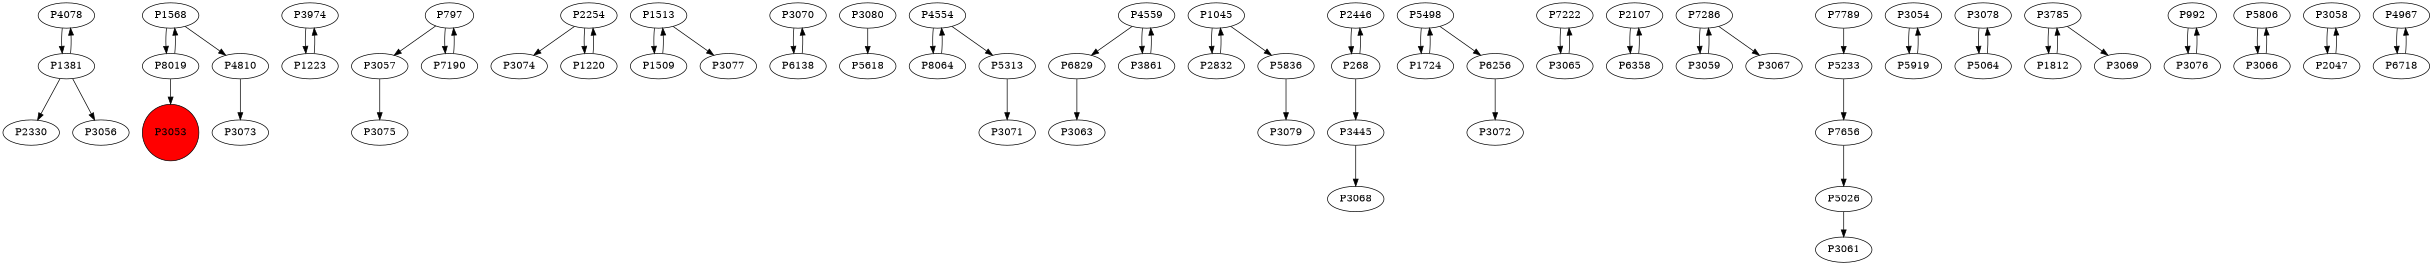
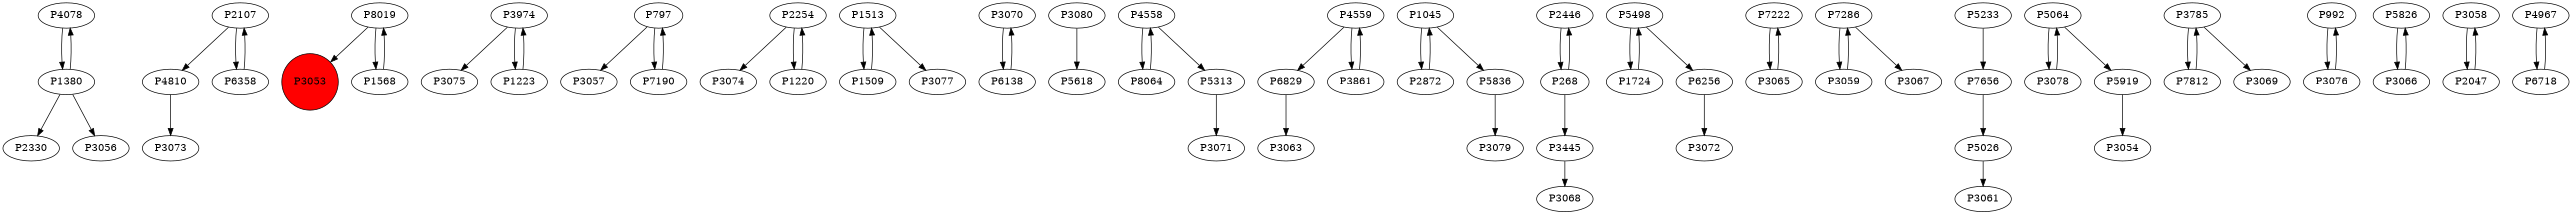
node "P4554": label "P4554" -> "P4558"
node "P7789": removed
node "P5806": label "P5806" -> "P5826"
edge "P3054" -> "P5919": now "P5064" -> "P5919"
edge "P1568" -> "P4810": now "P2107" -> "P4810"
node "P1381": label "P1381" -> "P1380"
node "P2832": label "P2832" -> "P2872"
node "P1812": label "P1812" -> "P7812"
edge "P3057" -> "P3075": now "P3974" -> "P3075"
